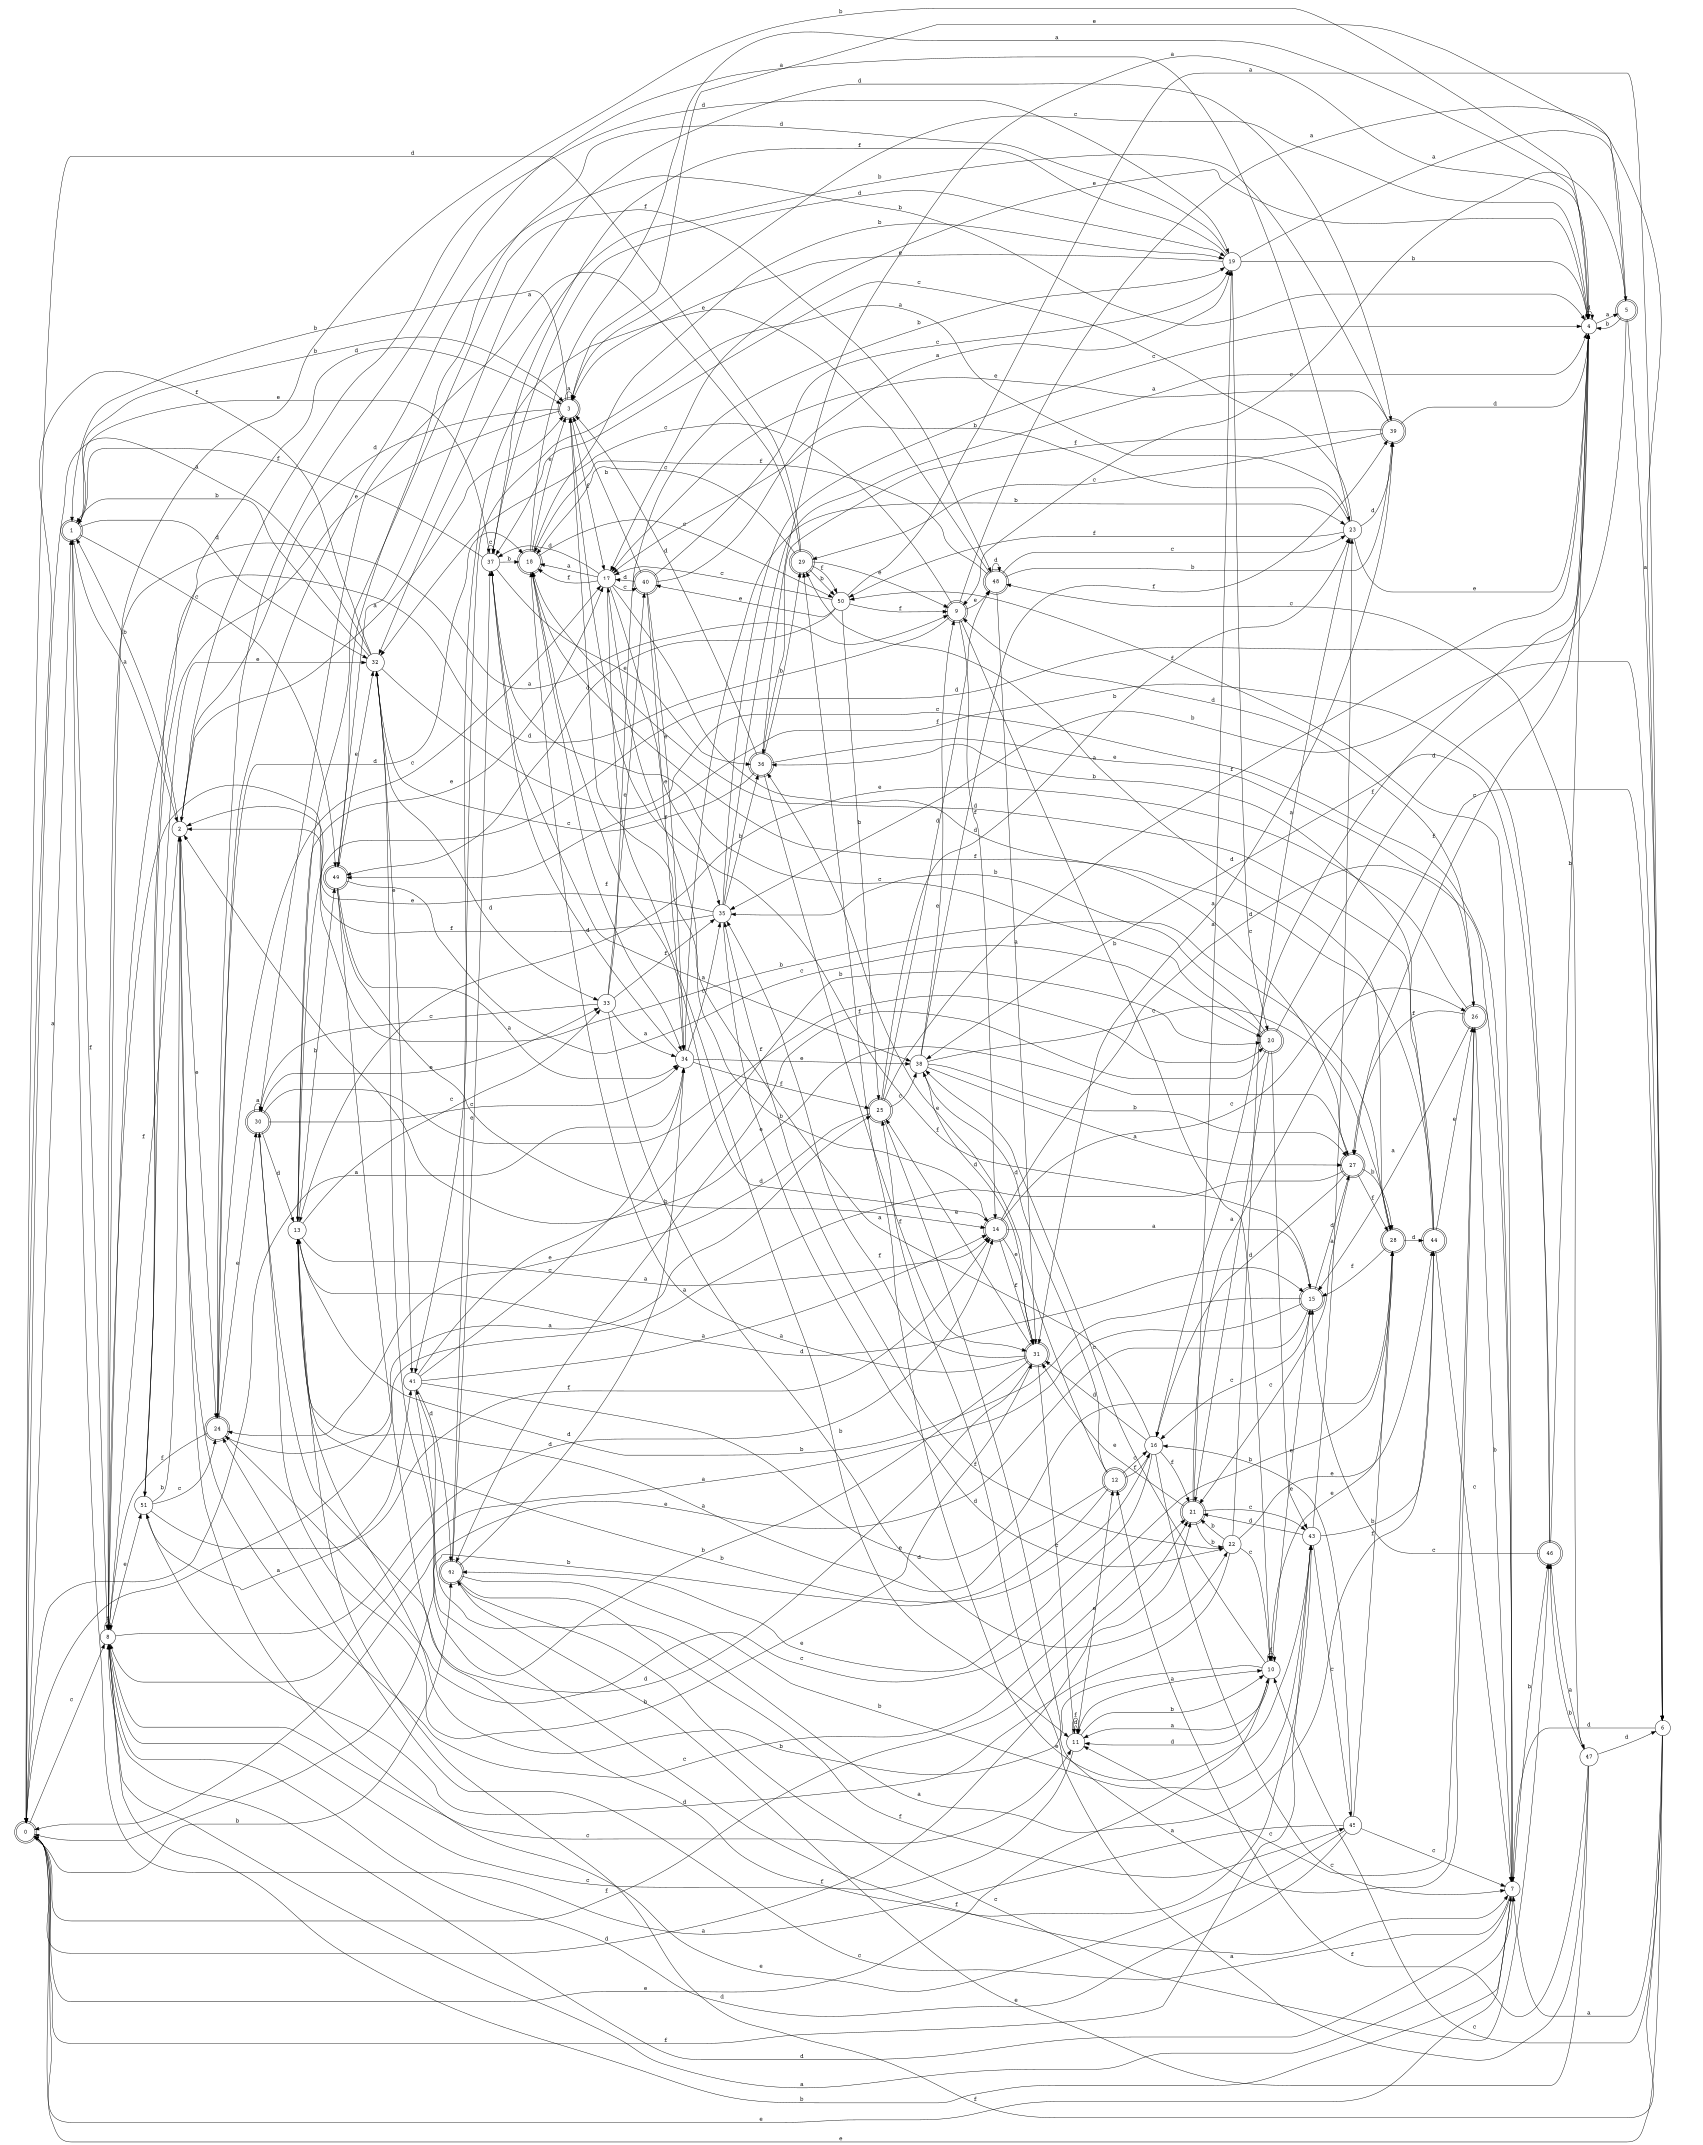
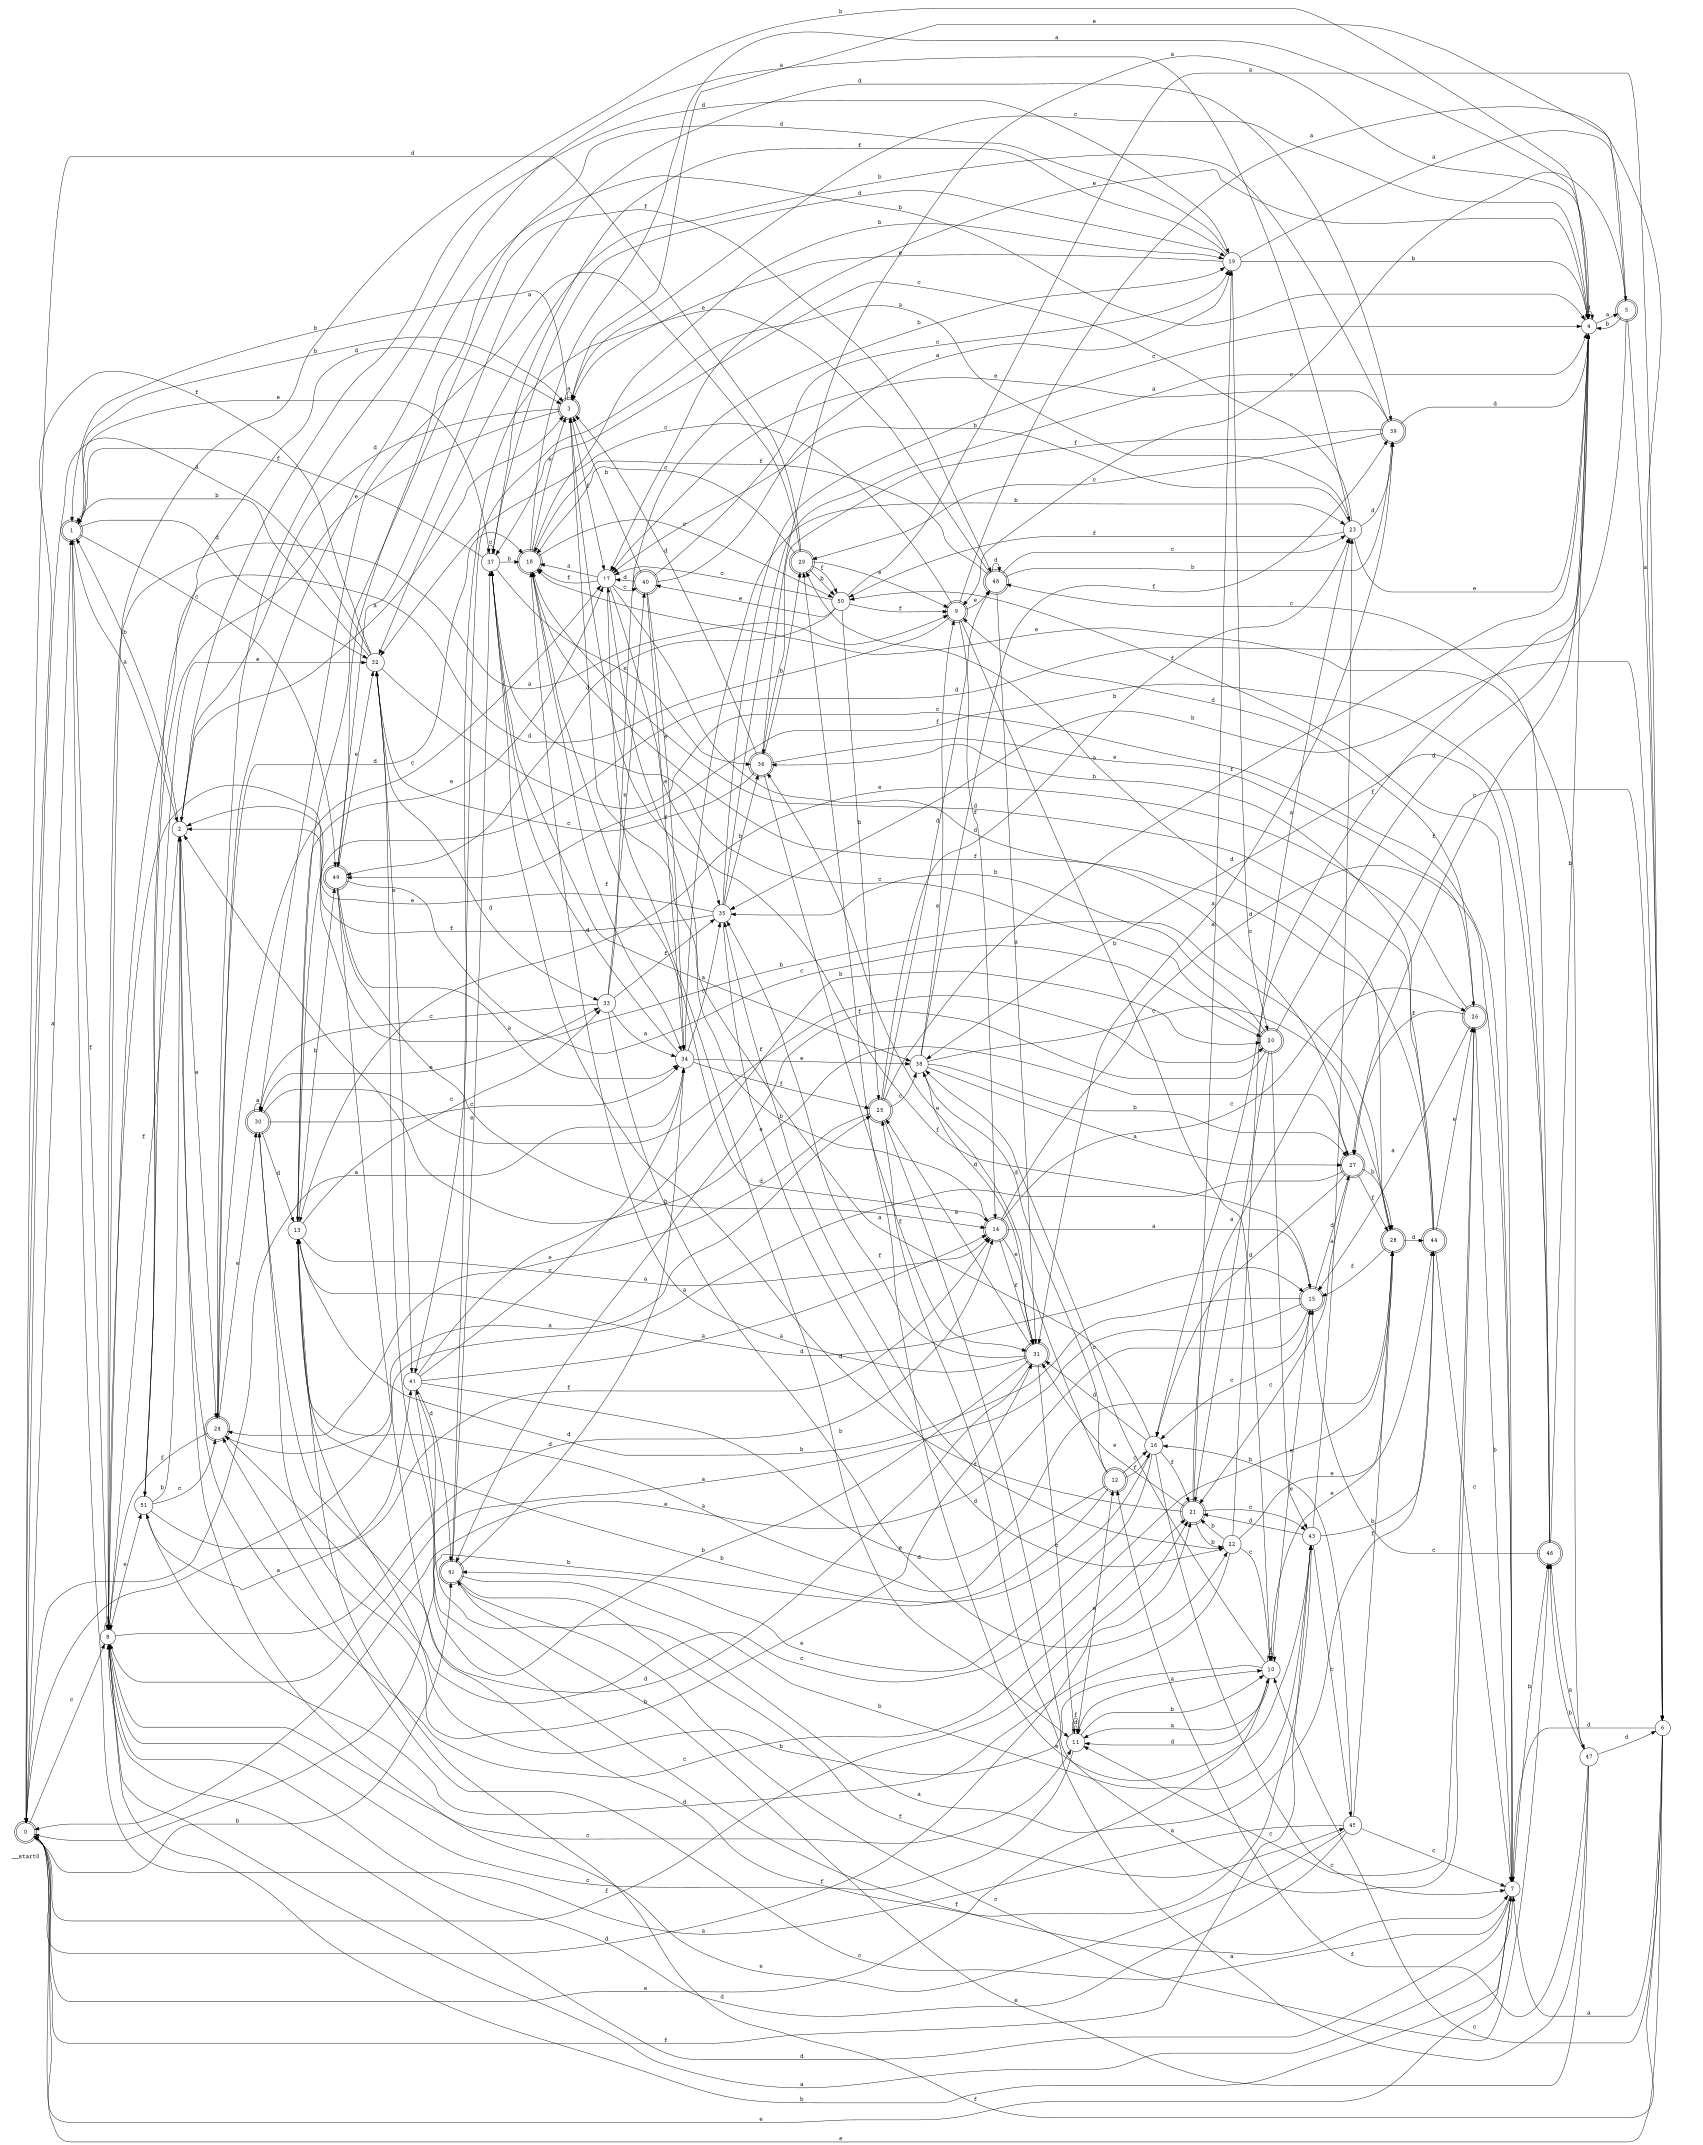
edge "17" -> "37": now "21" -> "37"
edge "46" -> "18": added, label "e"
node "__start0": added
